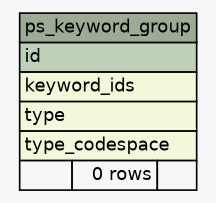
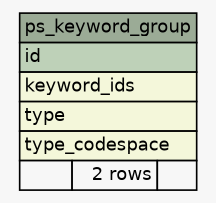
node "ps_keyword_group": text "0 rows" -> "2 rows"
